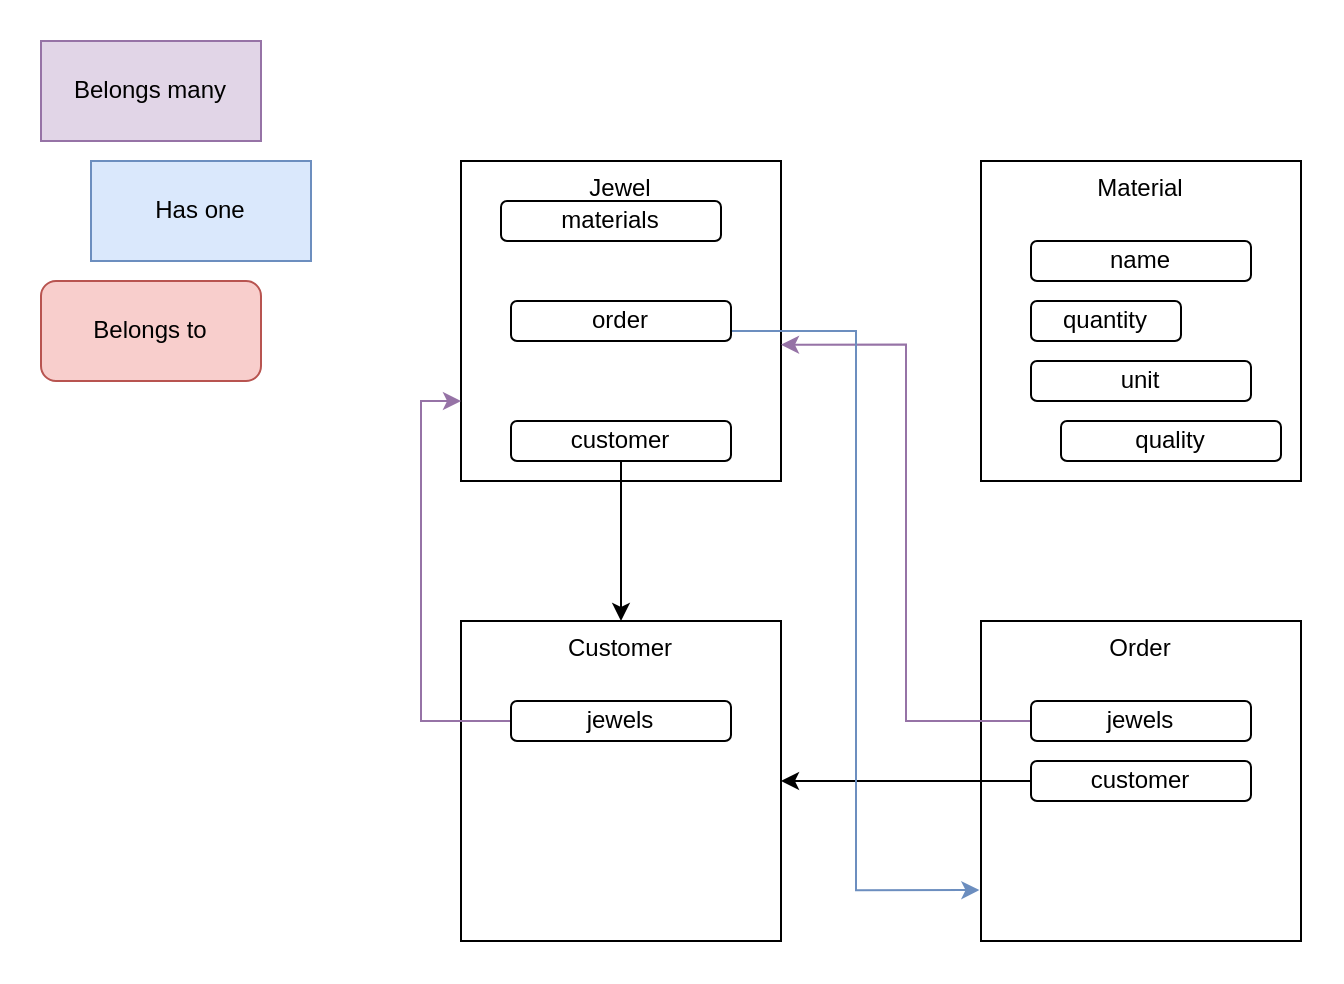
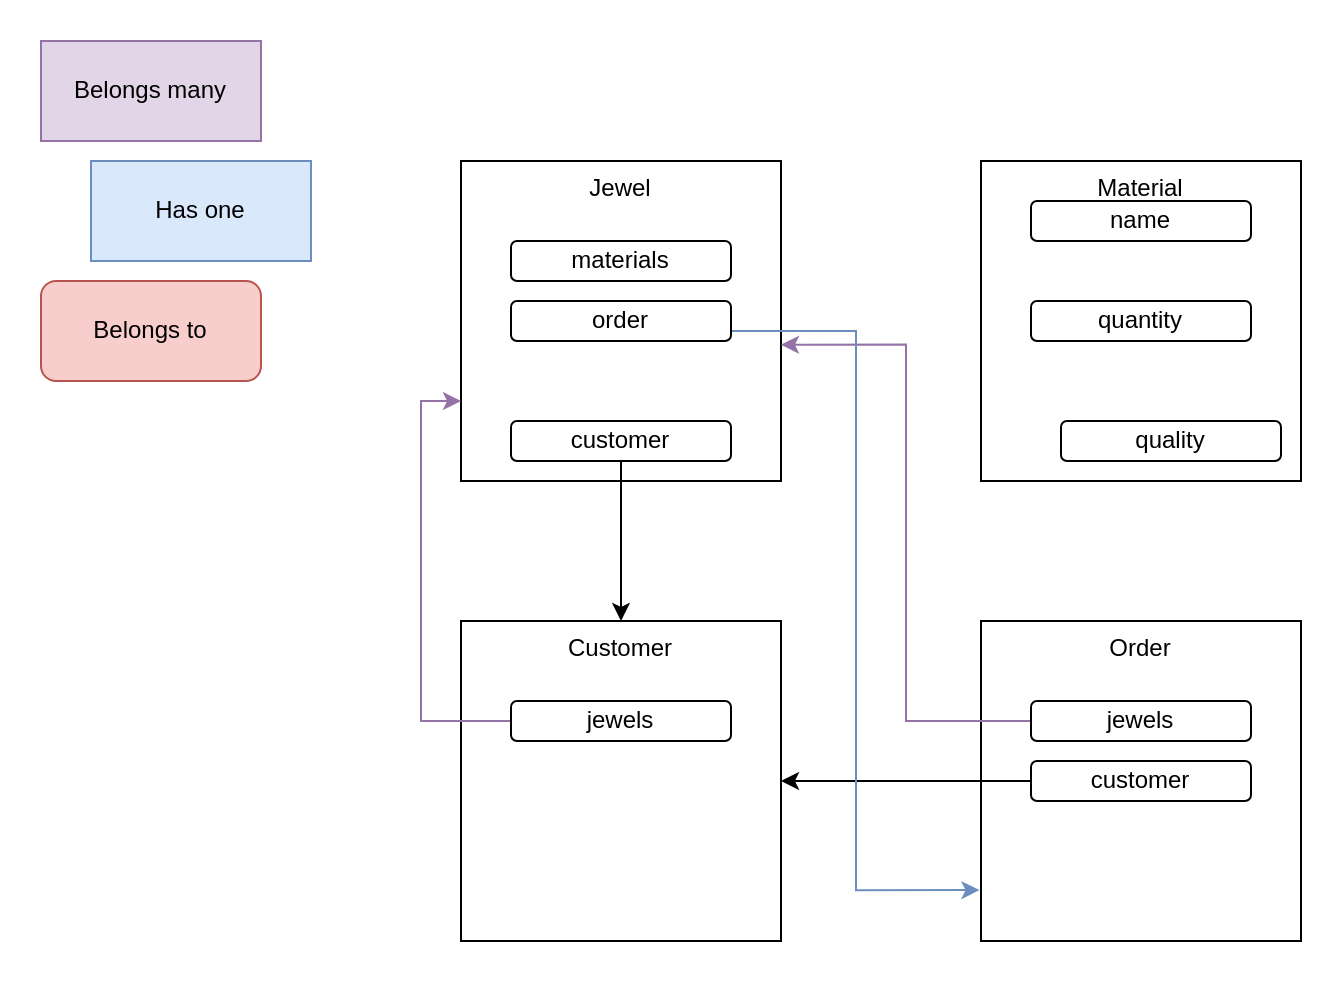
node "materials": moved (611, 221) -> (621, 261)
node "name": moved (1141, 261) -> (1141, 221)
node "quantity": size 150x40 -> 220x40
node "unit": removed
